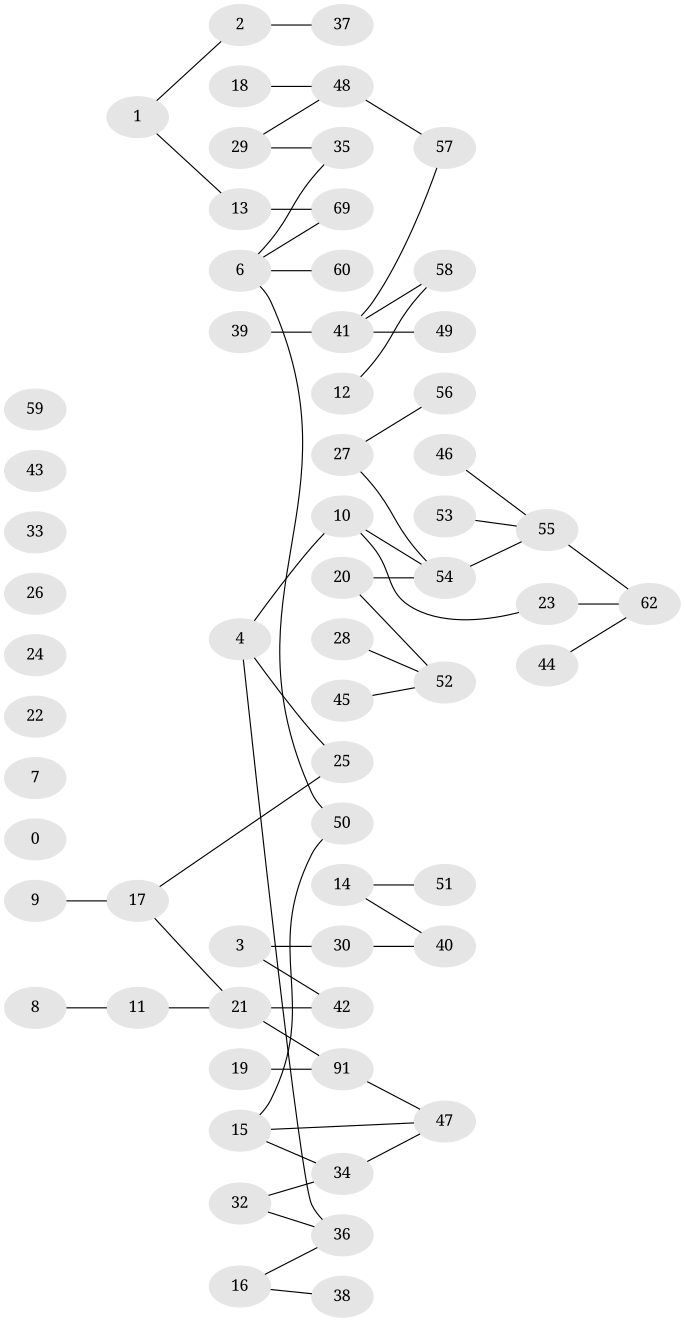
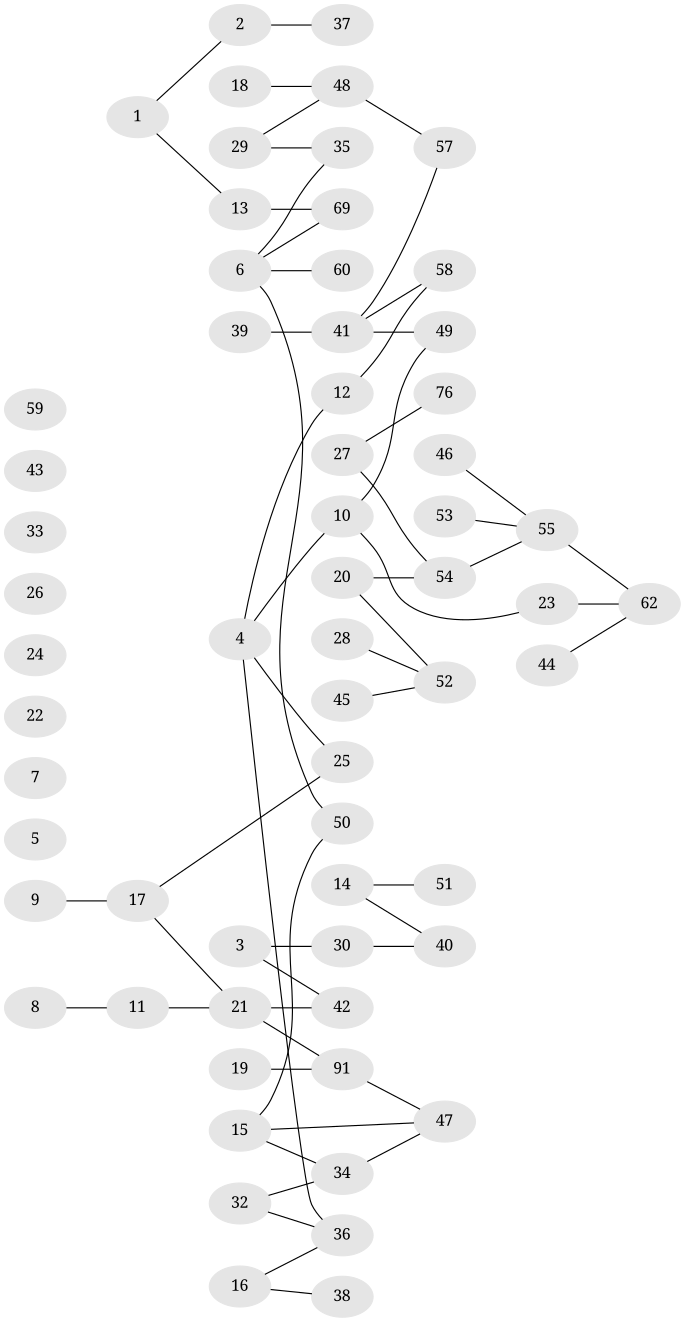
node "56": label "56" -> "76"
edge "12" -- "4": added
edge "10" -- "54": now "10" -- "49"
node "0": label "0" -> "5"
